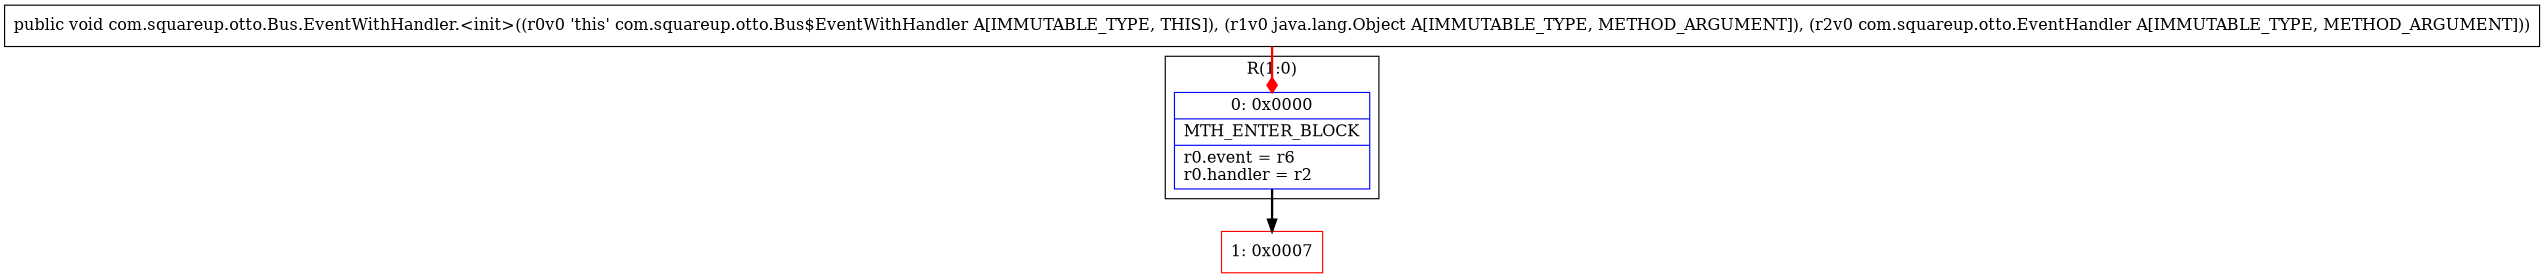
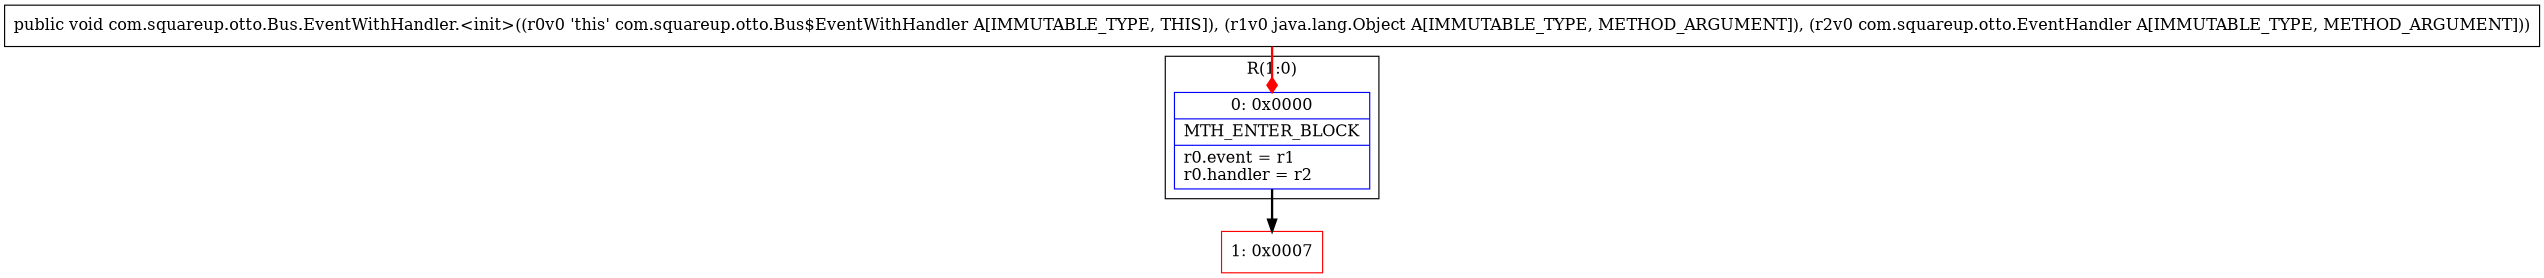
node "0: 0x0000": text "r0.event = r6" -> "r0.event = r1"
